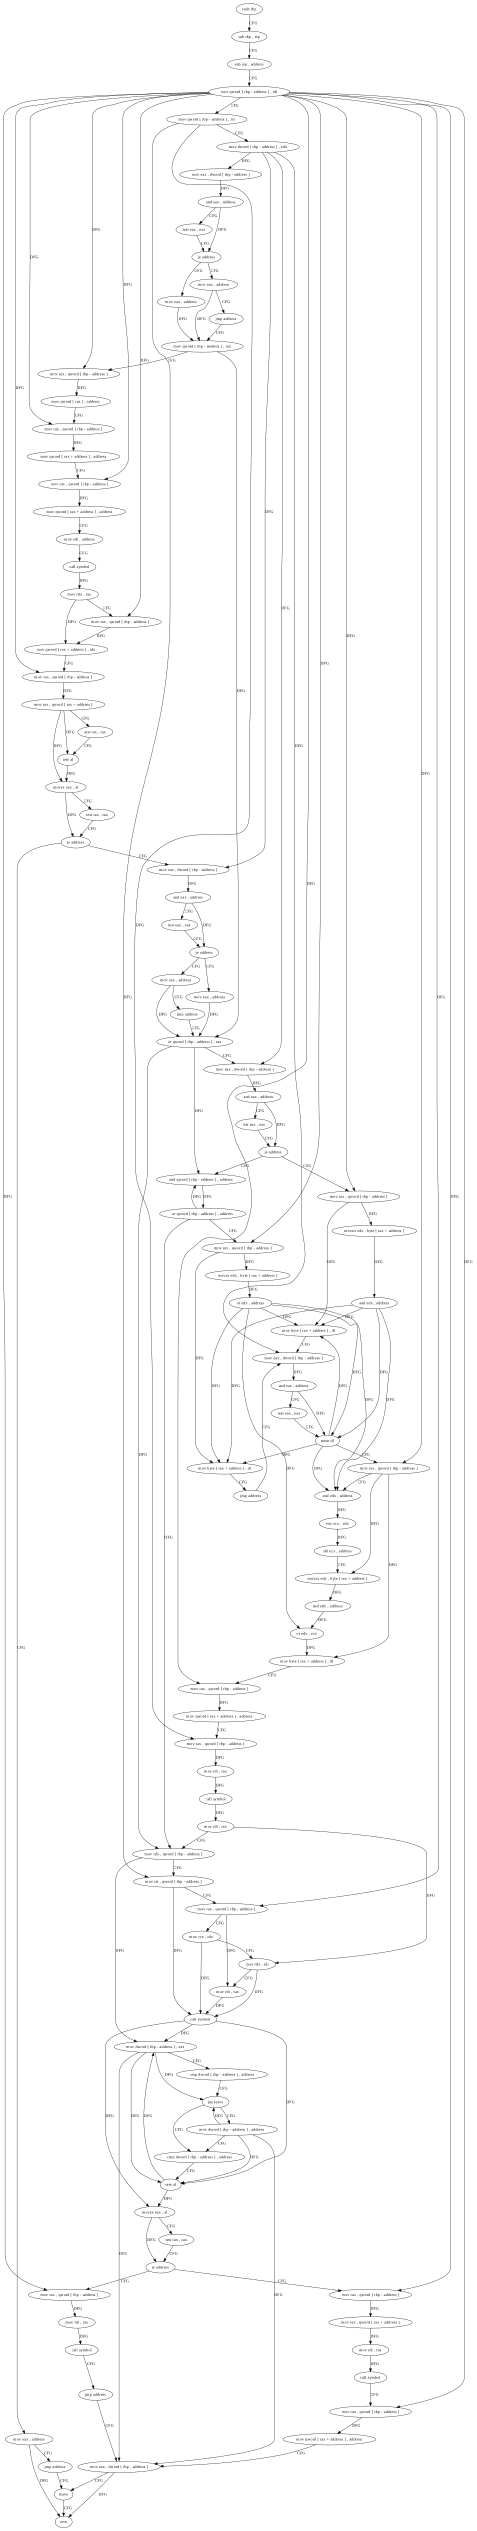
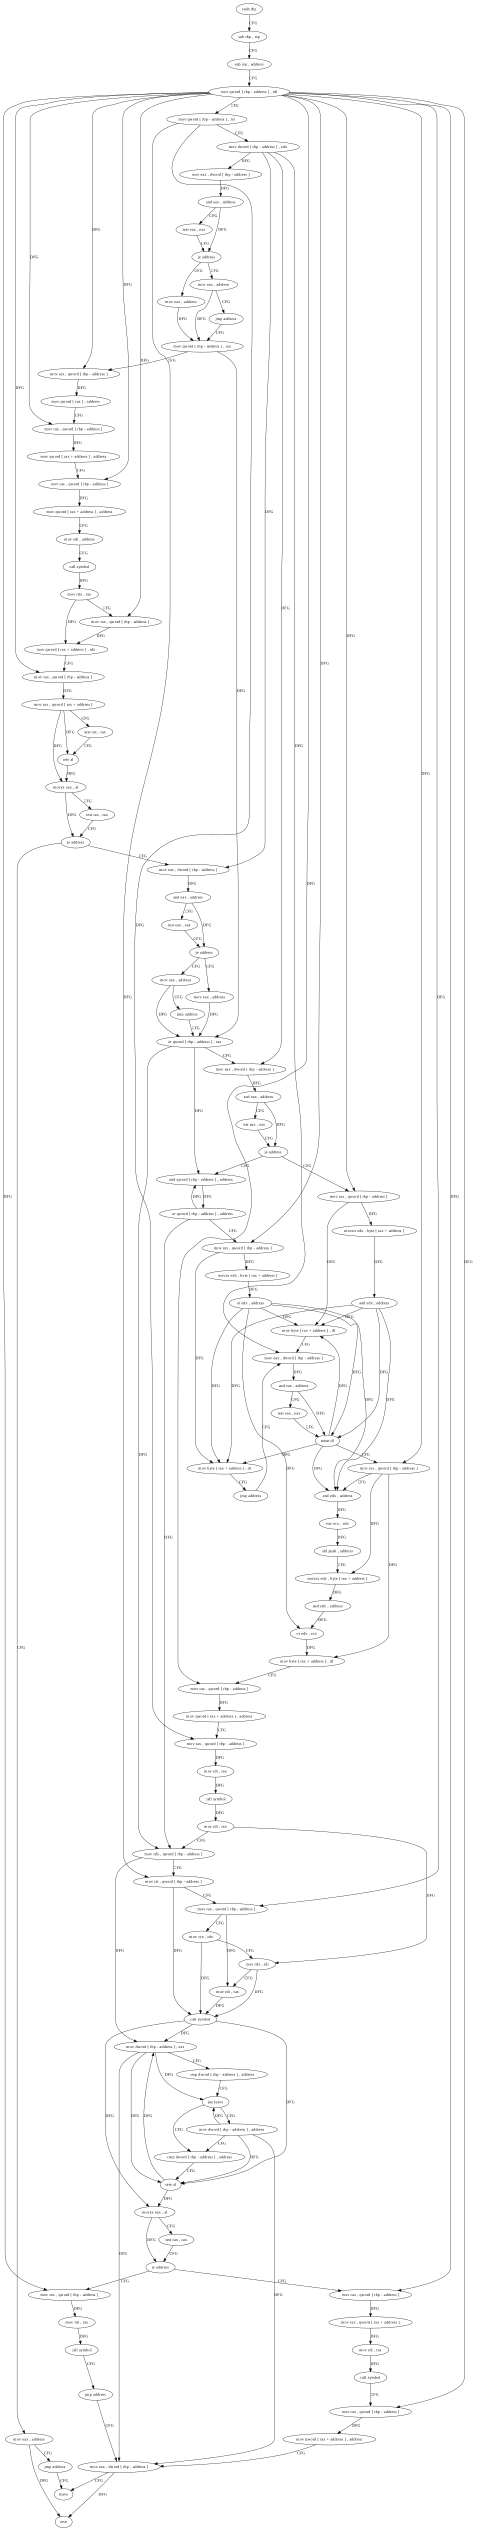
node "shl ecx , address": label "shl ecx , address" -> "shl push , address"
edge "leave" -> "retn": removed, label "CFG"
